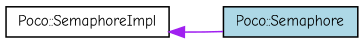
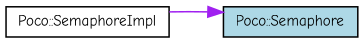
edge "Poco::Semaphore" -> "Poco::SemaphoreImpl": reversed
